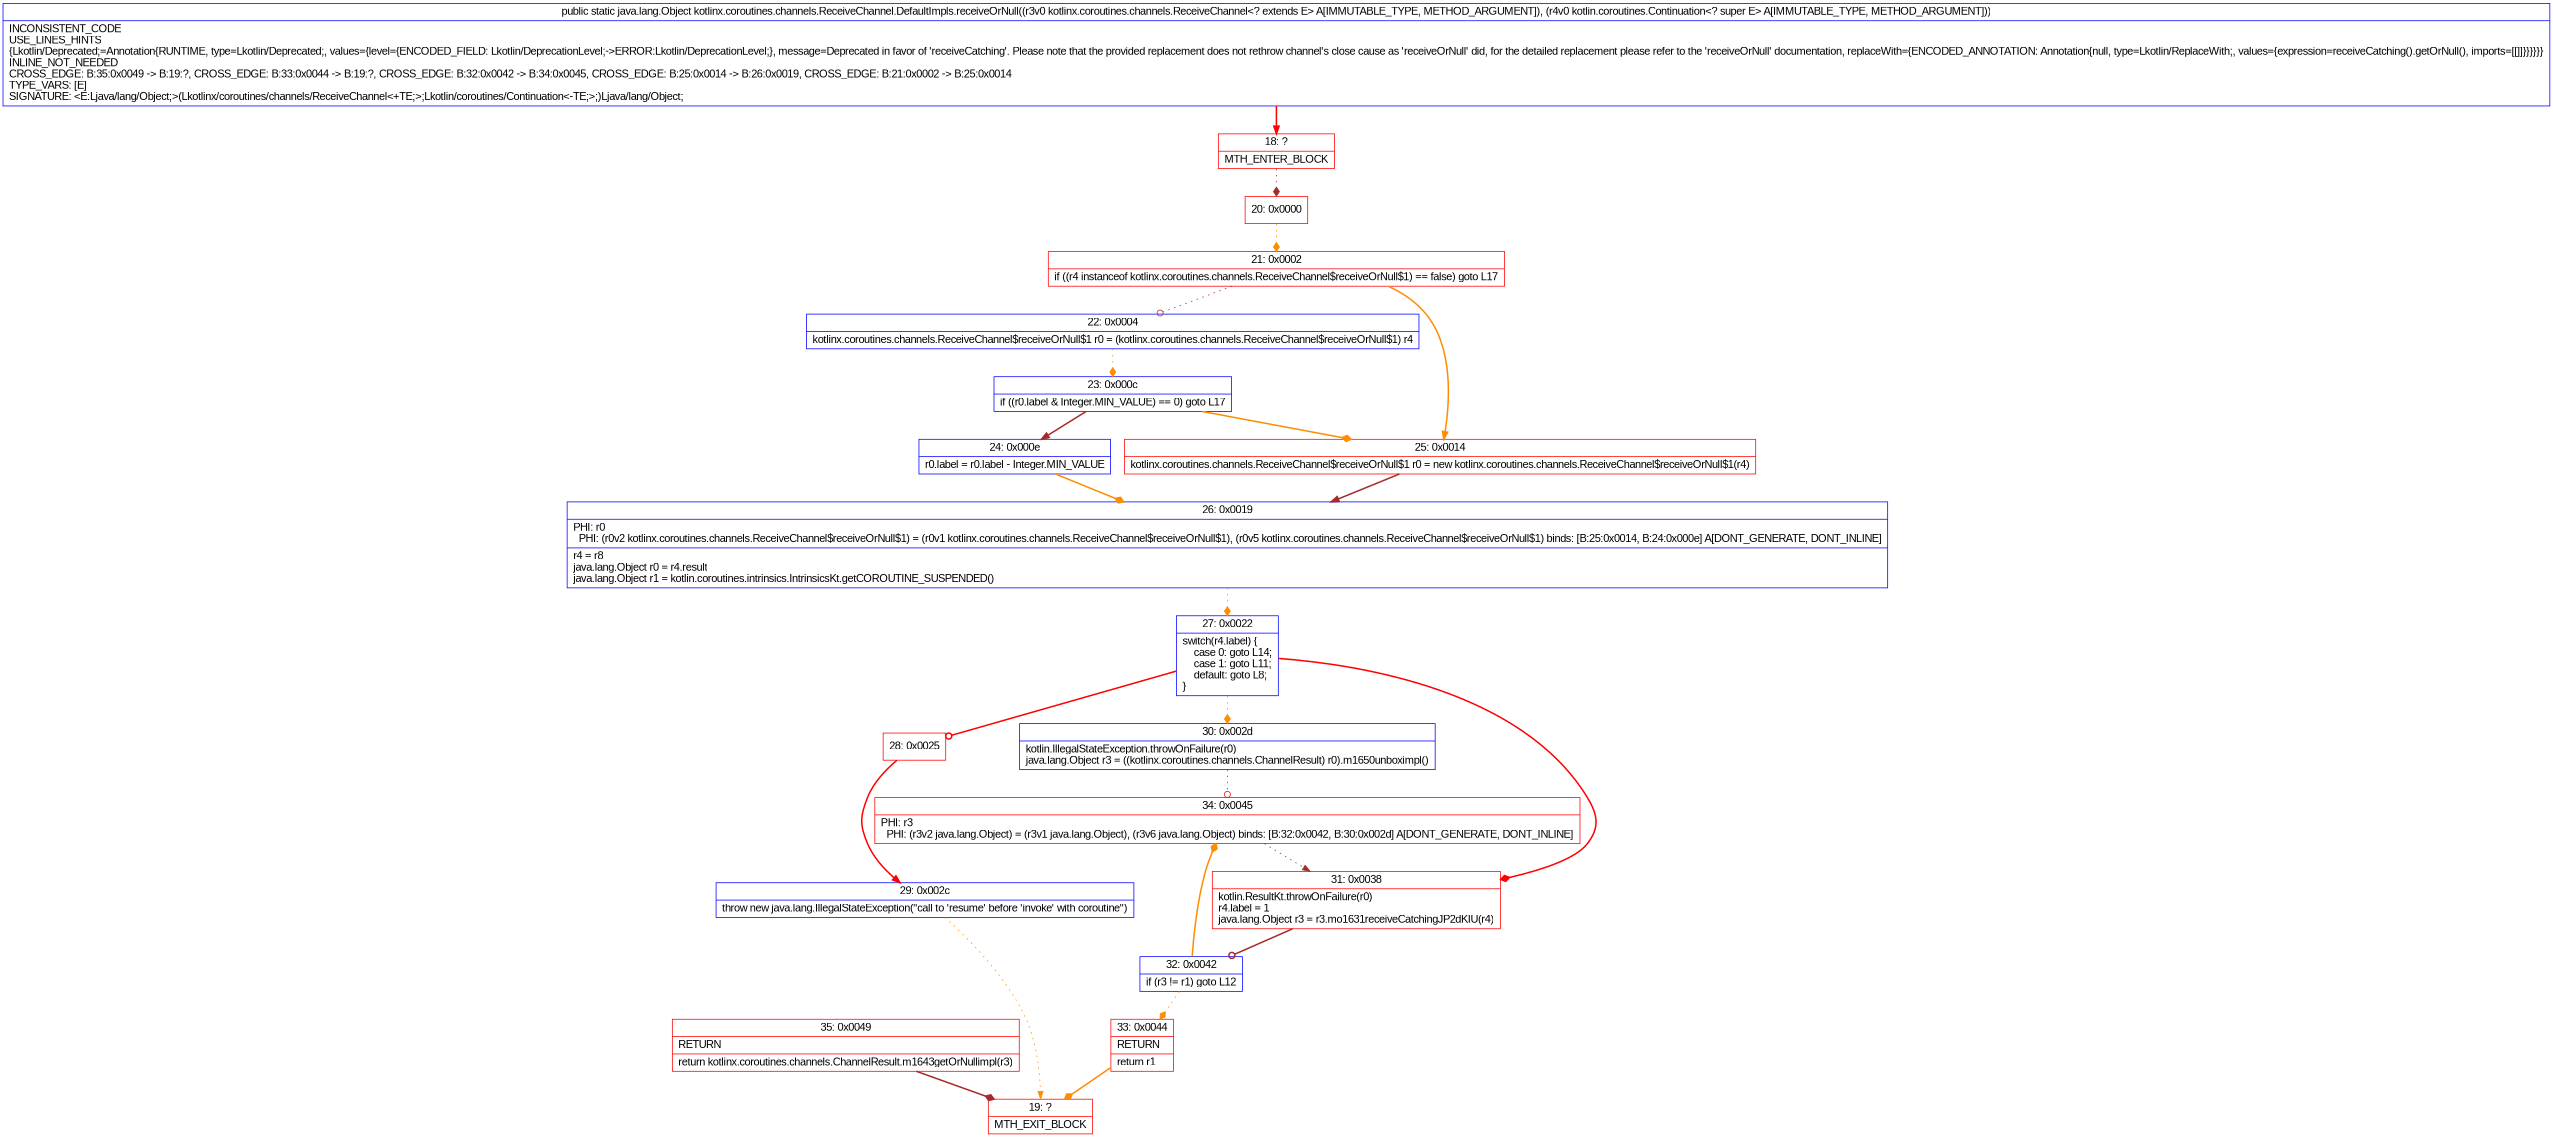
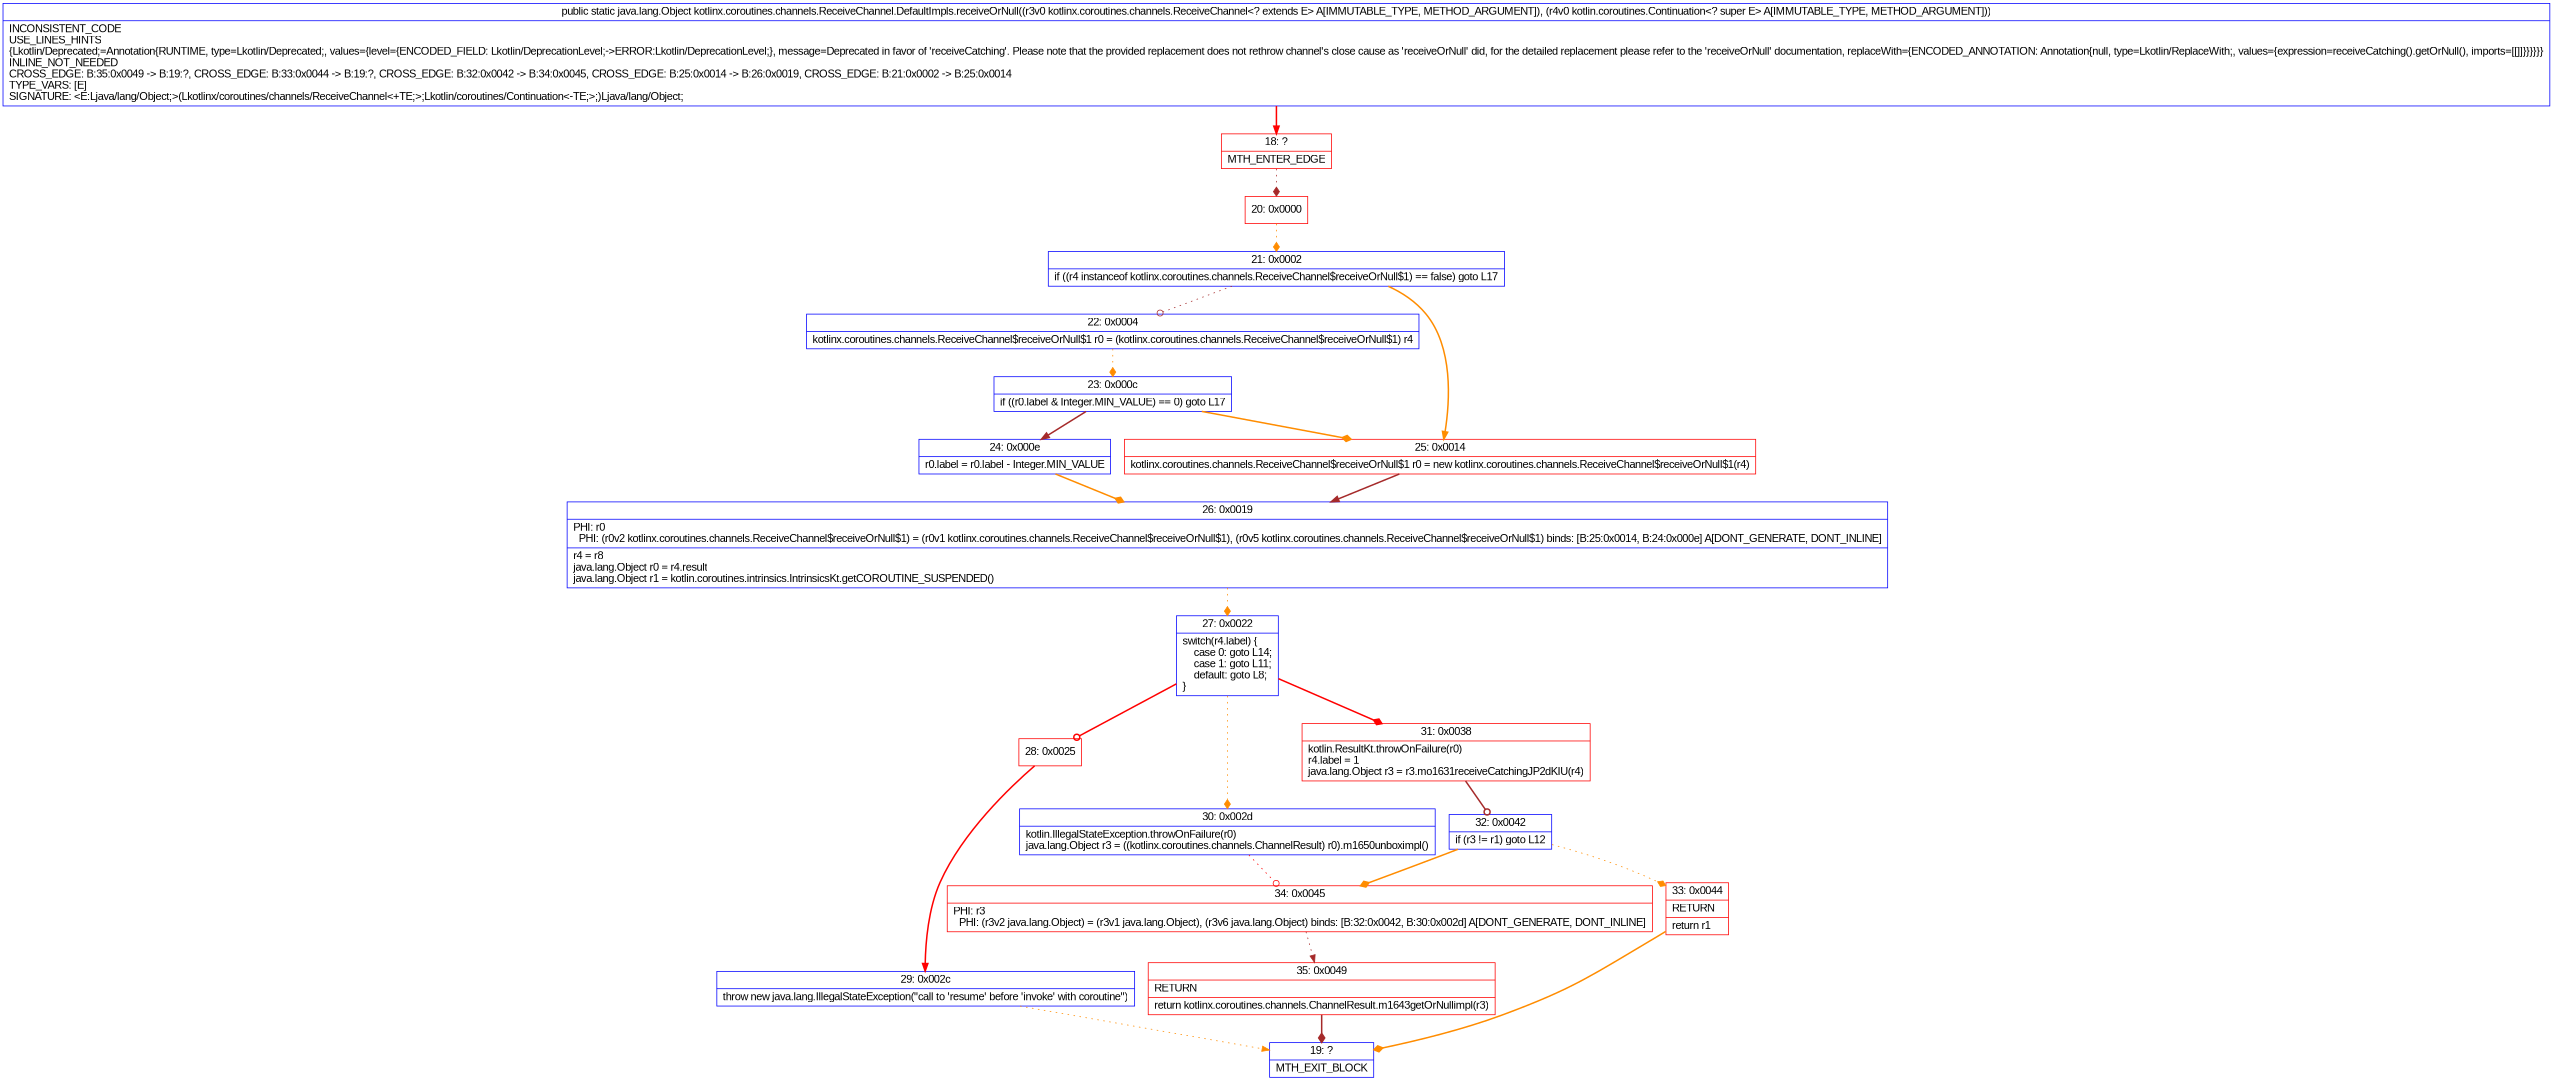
node "18: ?": text "MTH_ENTER_BLOCK" -> "MTH_ENTER_EDGE"
node "21: 0x0002": color red -> blue
edge "34: 0x0045" -> "31: 0x0038": now "34: 0x0045" -> "35: 0x0049"
node "19: ?": color red -> blue
